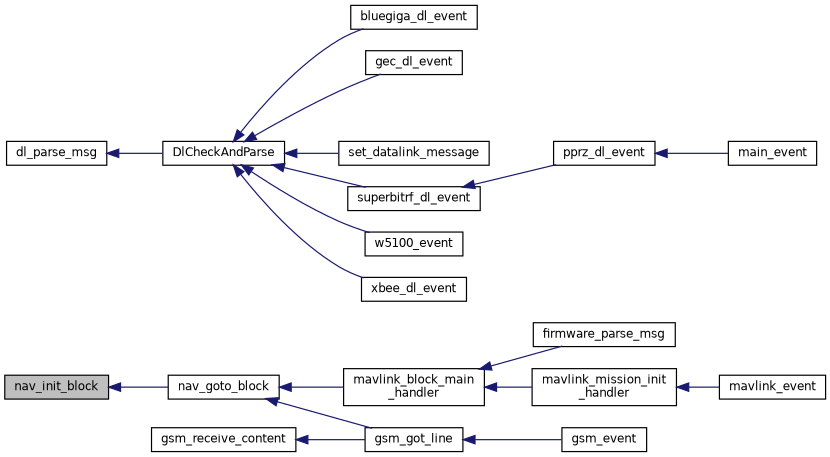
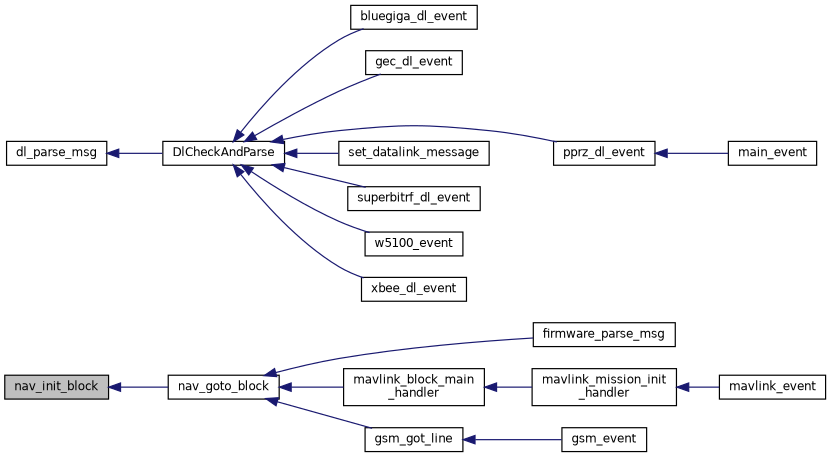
edge "pprz_dl_event" -> "superbitrf_dl_event": now "pprz_dl_event" -> "DlCheckAndParse"
edge "firmware_parse_msg" -> "mavlink_block_main _handler": now "firmware_parse_msg" -> "nav_goto_block"
node "gsm_receive_content": removed
